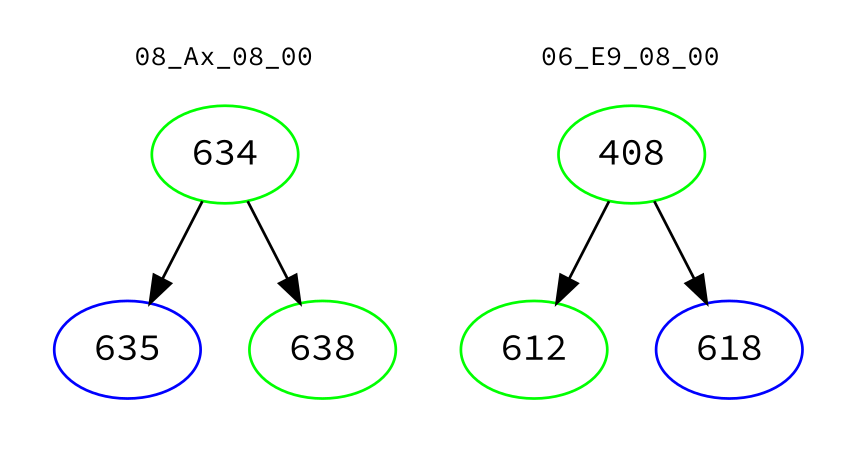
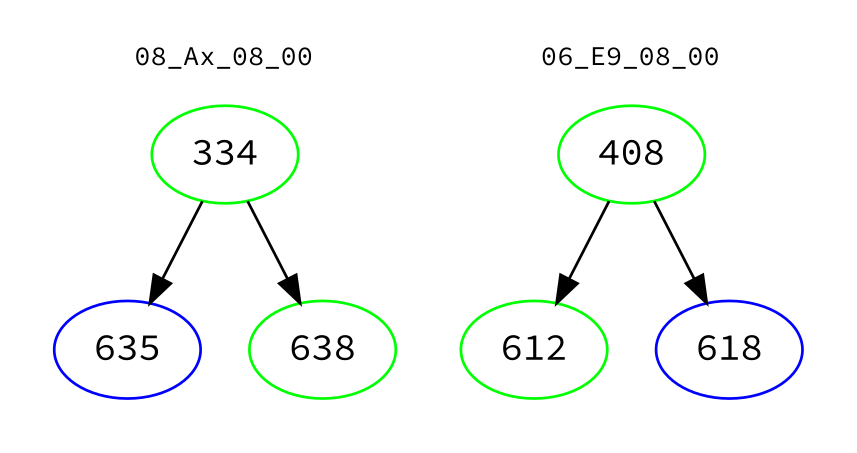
node "634": label "634" -> "334"
